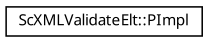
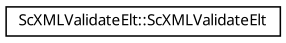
node "ScXMLValidateElt::PImpl": label "ScXMLValidateElt::PImpl" -> "ScXMLValidateElt::ScXMLValidateElt"
